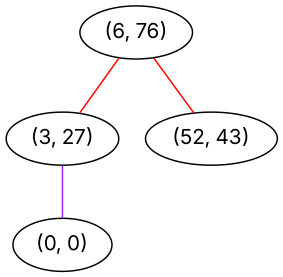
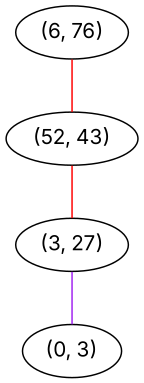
edge "(6, 76)" -- "(3, 27)": now "(52, 43)" -- "(3, 27)"
node "(0, 0)": label "(0, 0)" -> "(0, 3)"
